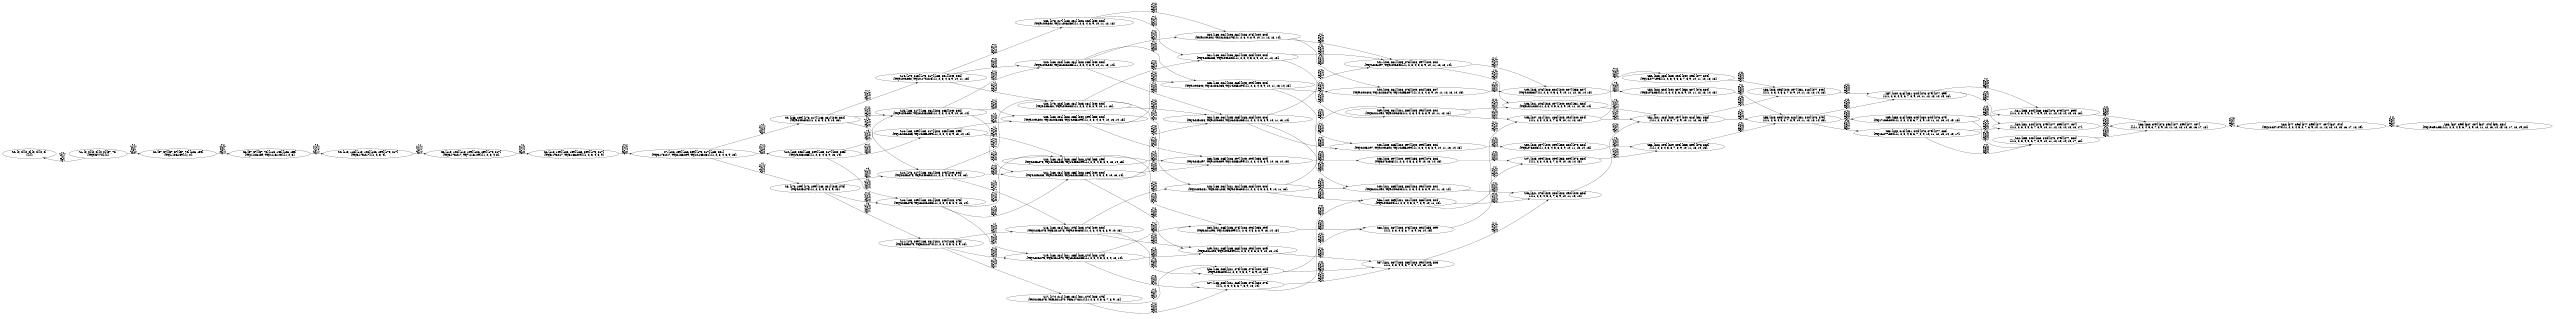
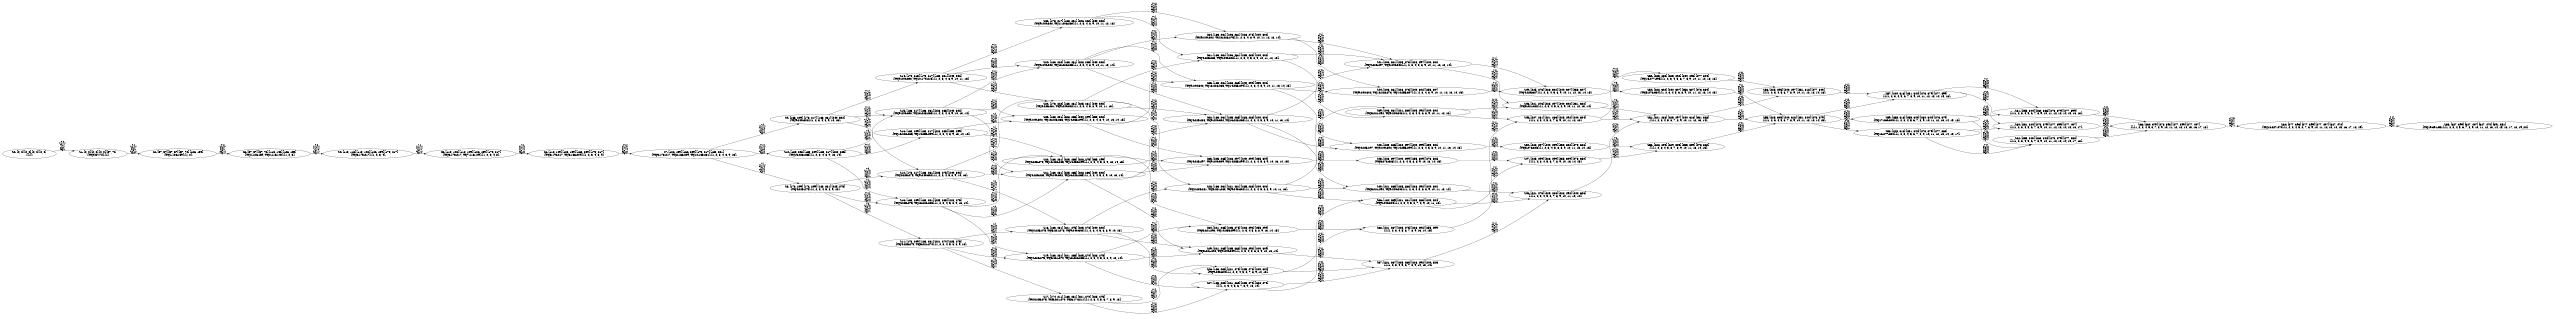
edge "S1: [0, 0] [0, 0] [0, 0] [57, 72] {T0J0:57-72}{1}" -> "S0: [0, 0] [0, 0] [0, 0] [0, 0] {}{}": reversed
